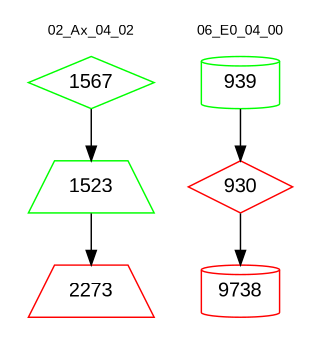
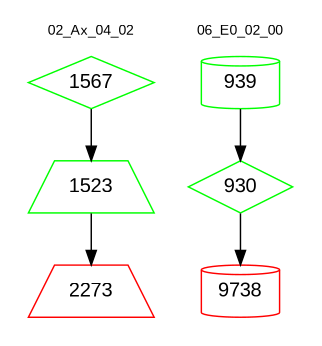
cluster "06_E0_04_00": label "06_E0_04_00" -> "06_E0_02_00"
node "930": color red -> green
